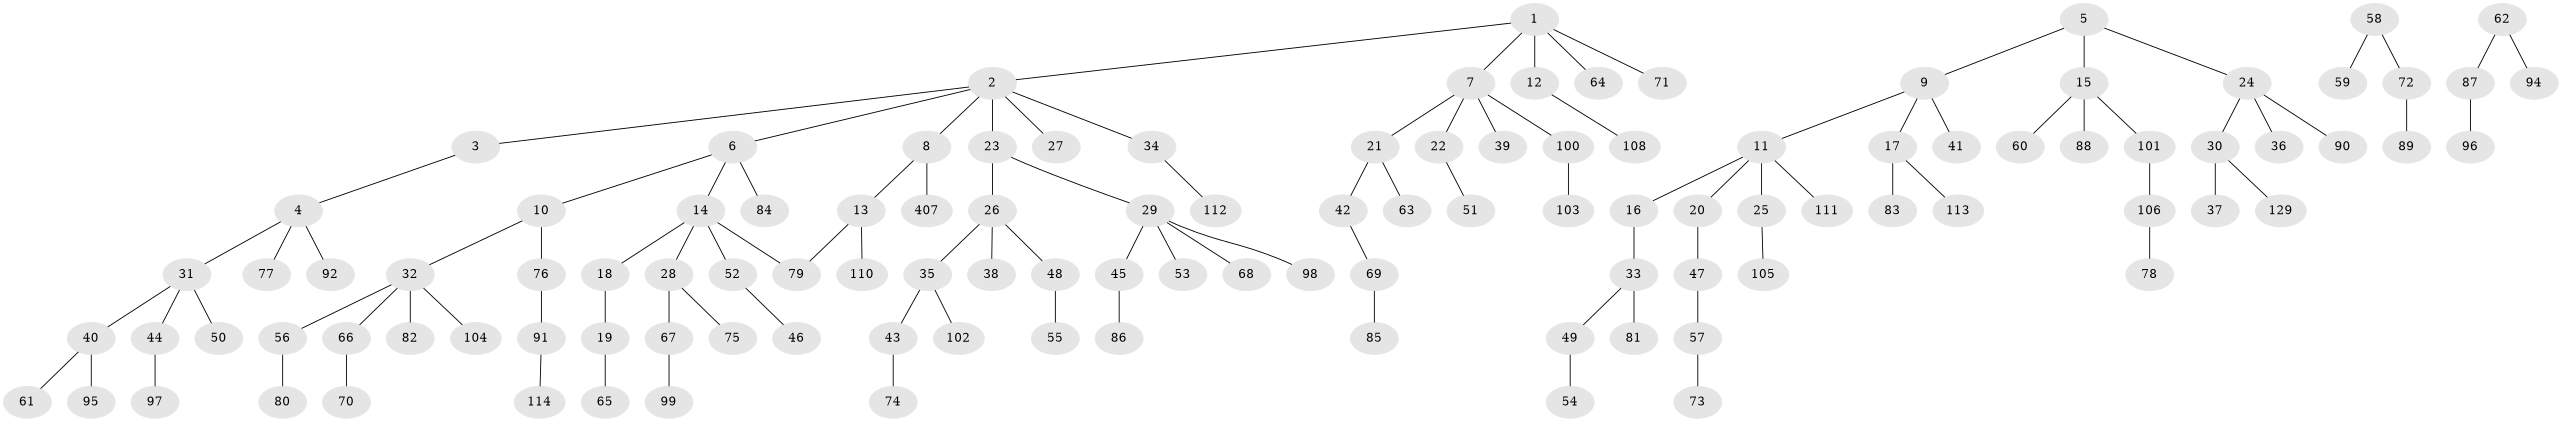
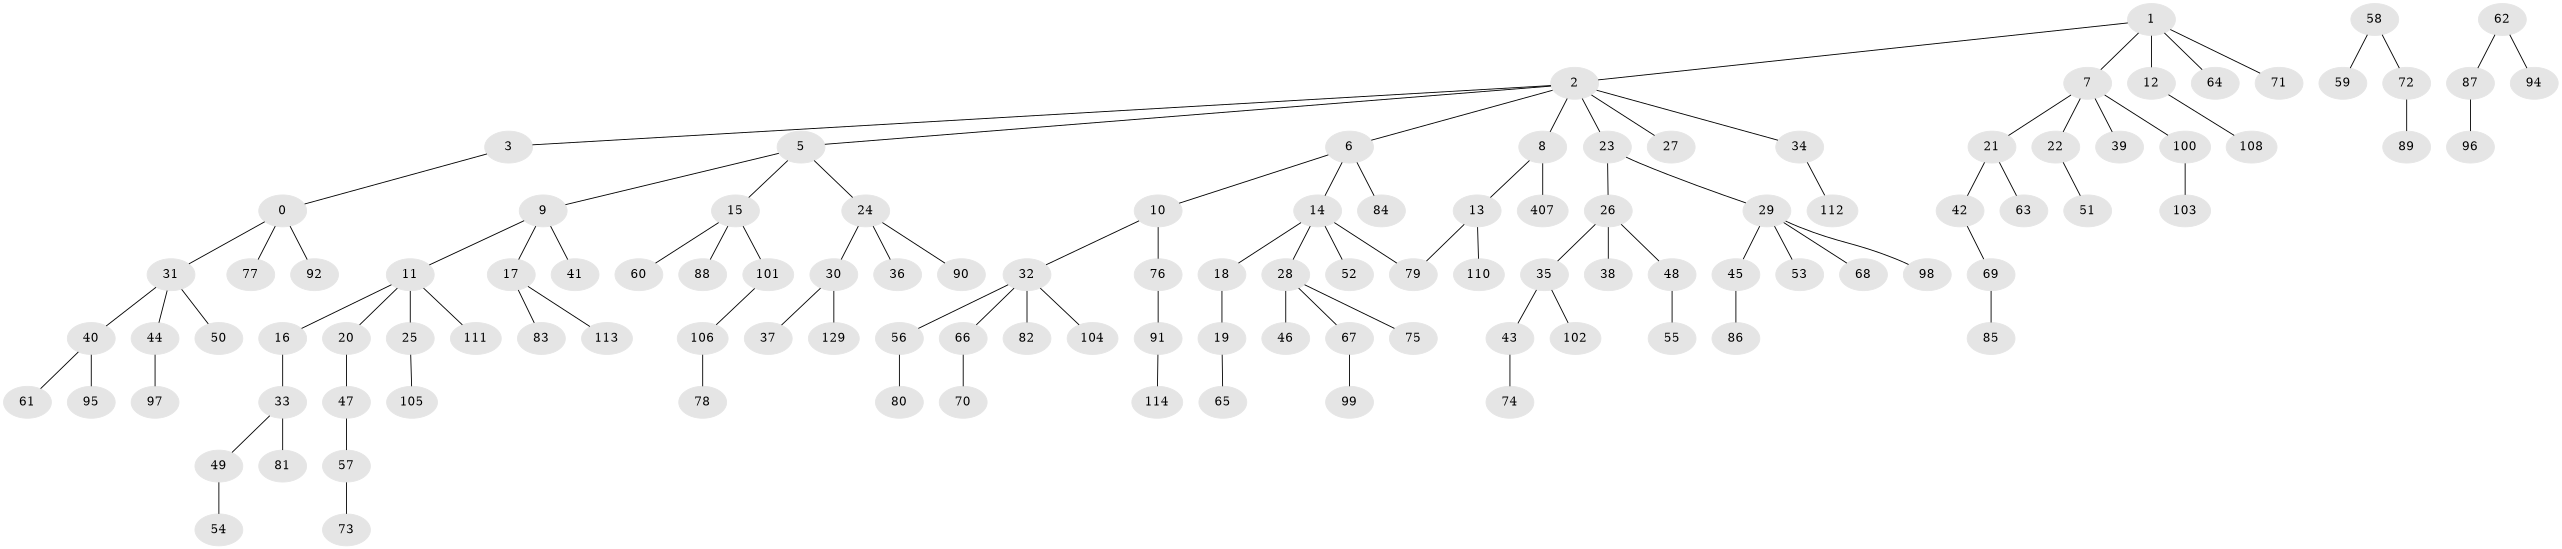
edge "2" -- "5": added
node "4": label "4" -> "0"
edge "52" -- "46": now "28" -- "46"
